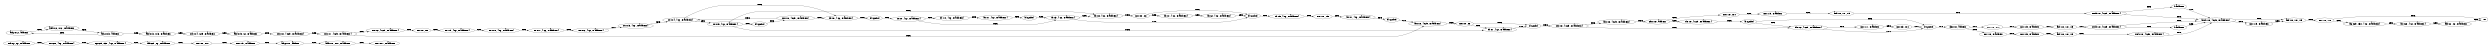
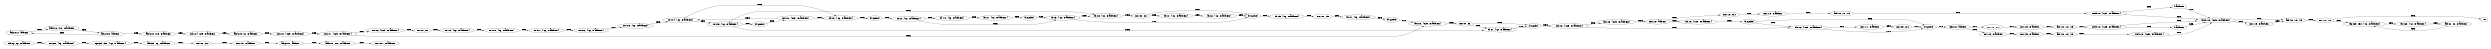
edge "add sp , sp , # address" -> "ret": now "add sp , sp , # address" -> "ldp x29 , x30 , [ sp , # address ]"
